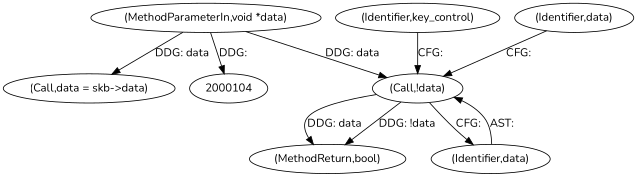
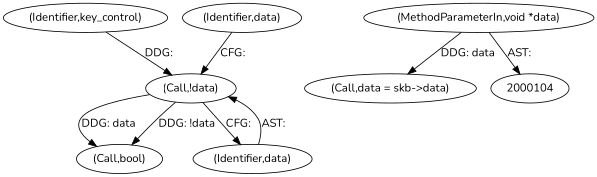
edge "(MethodParameterIn,void *data)" -> "2000104": label "DDG: " -> "AST: "
edge "(MethodParameterIn,void *data)" -> "(Call,!data)": removed, label "DDG: data"
edge "(Identifier,key_control)" -> "(Call,!data)": label "CFG: " -> "DDG: "
node "(MethodReturn,bool)": label "(MethodReturn,bool)" -> "(Call,bool)"
